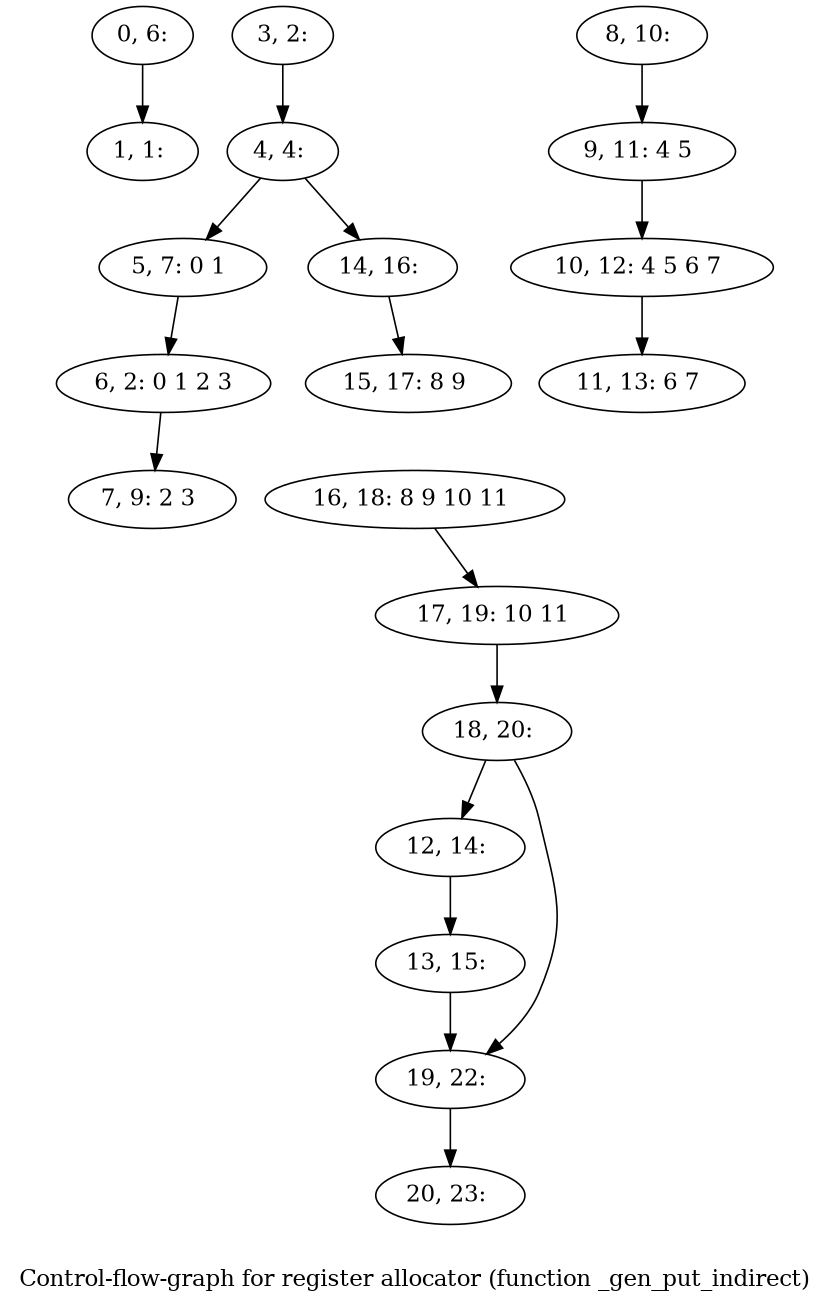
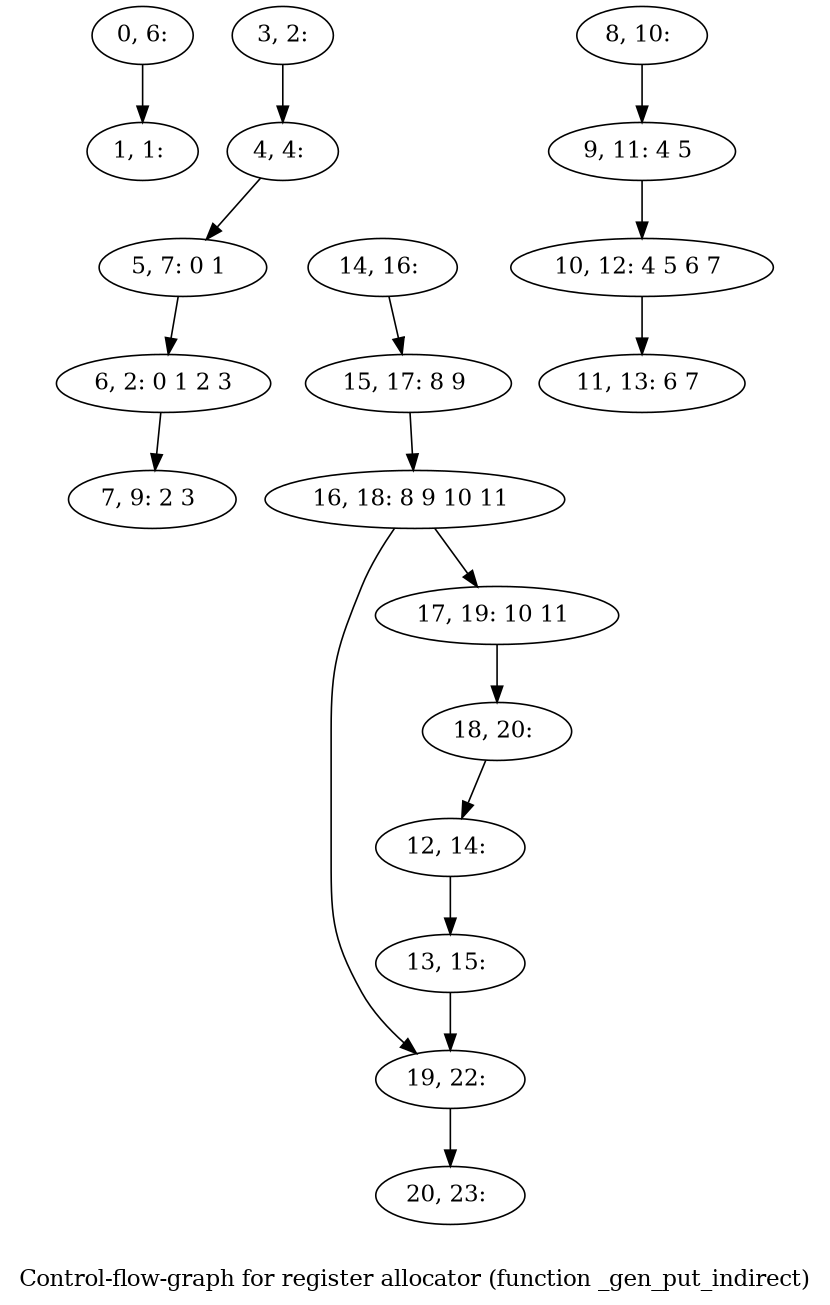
edge "4, 4:" -> "14, 16:": removed
edge "15, 17: 8 9" -> "16, 18: 8 9 10 11": added
edge "18, 20:" -> "19, 22:": now "16, 18: 8 9 10 11" -> "19, 22:"
